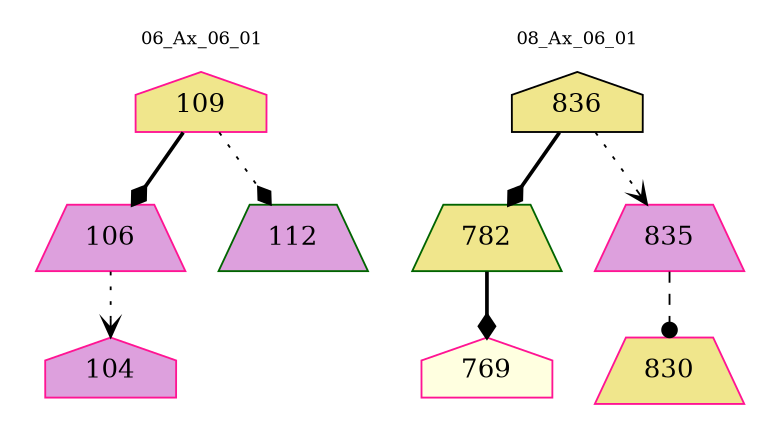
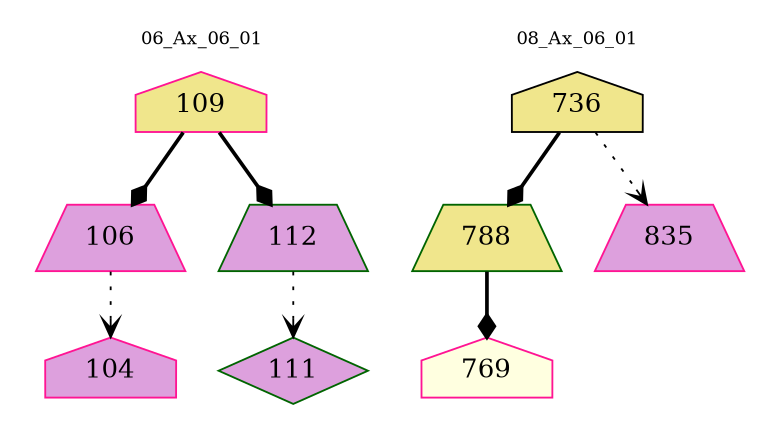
node "836": label "836" -> "736"
edge "109" -> "112": style dotted -> bold
node "782": label "782" -> "788"
node "111": added
node "830": removed
